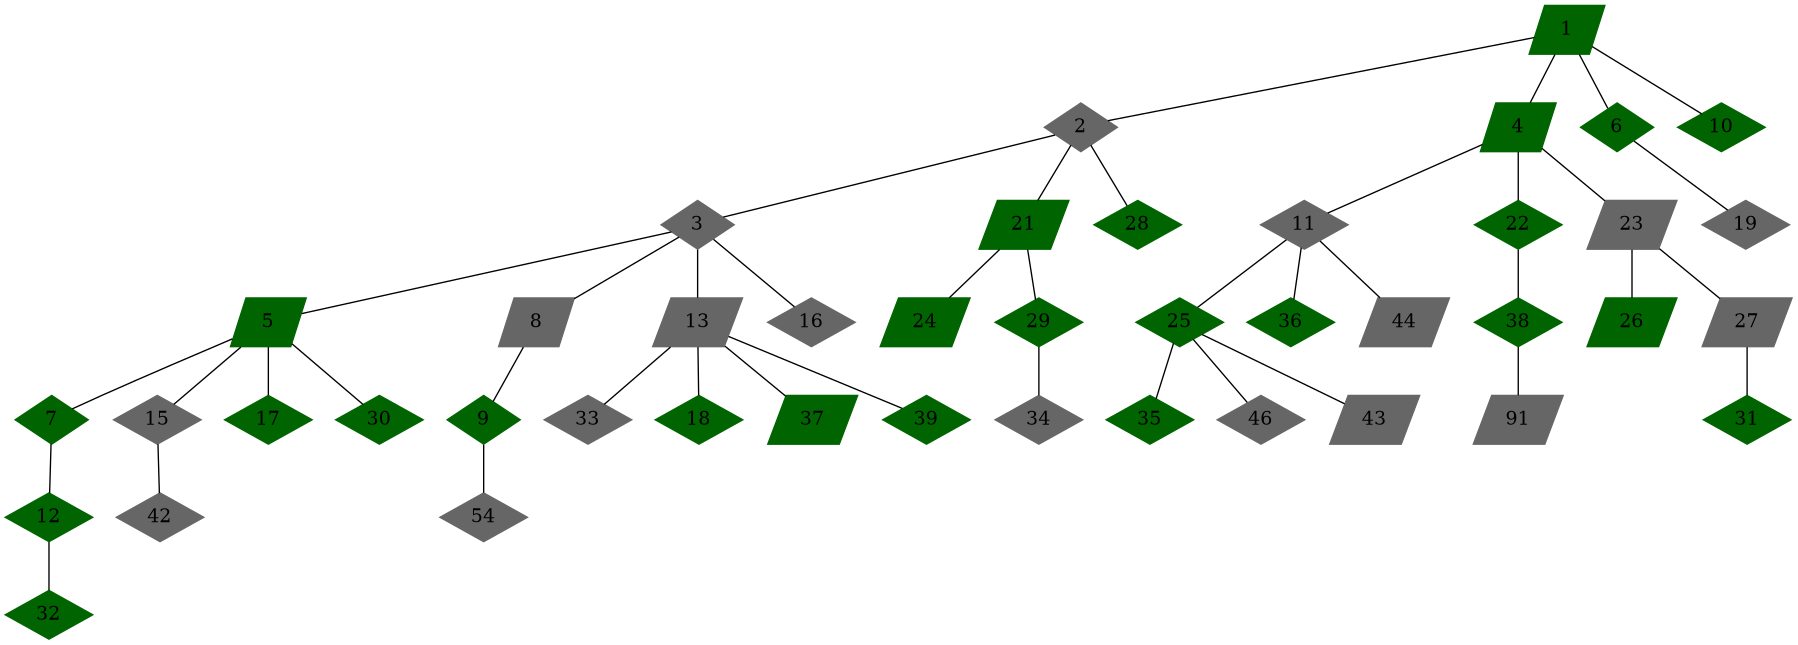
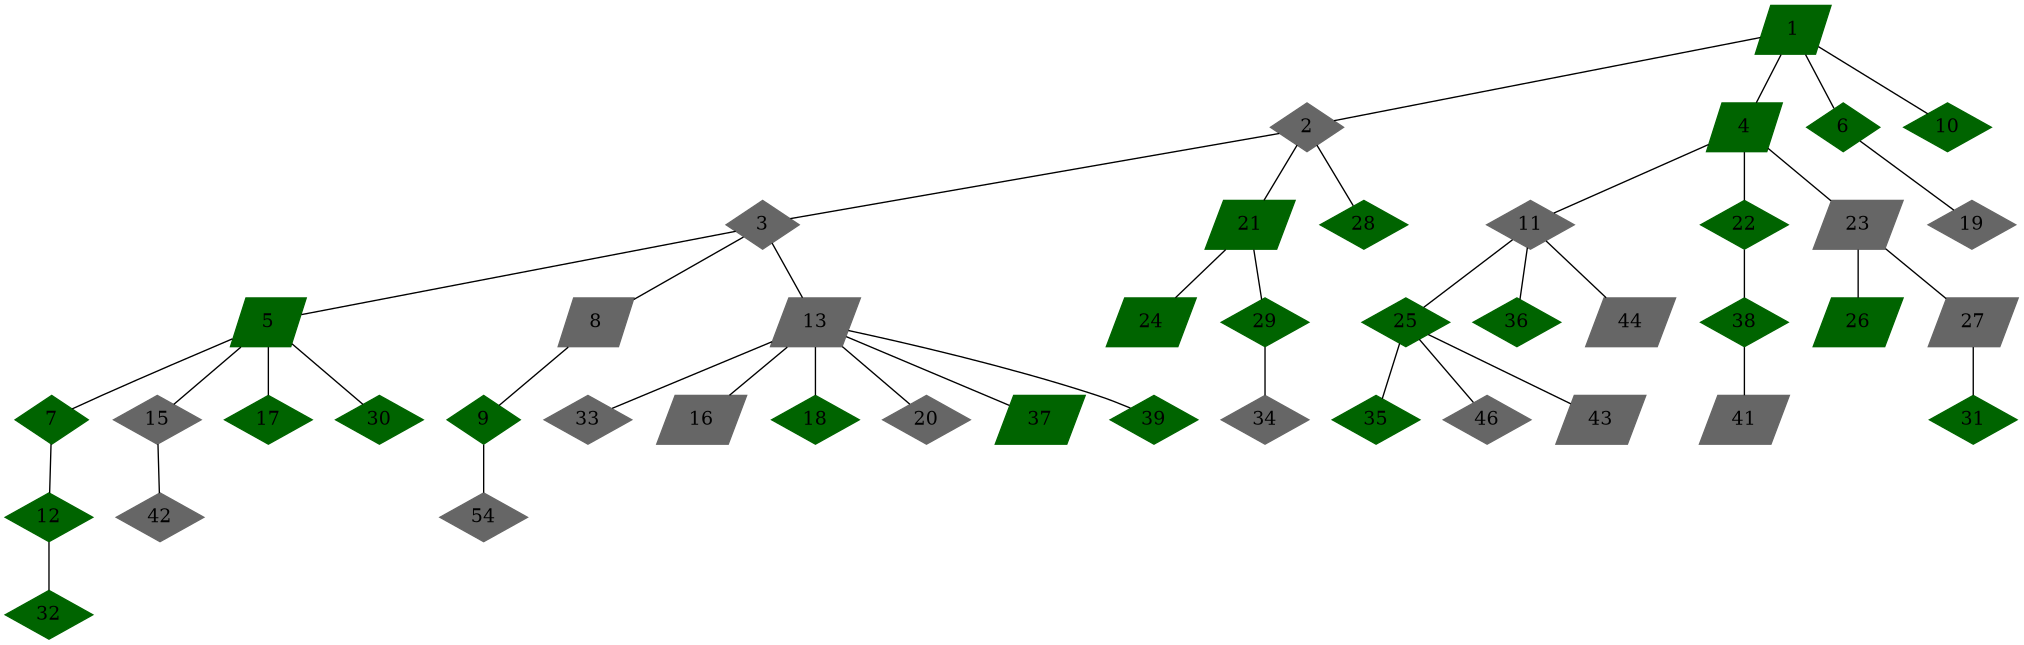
edge "3" -- "16": now "13" -- "16"
node "16": shape diamond -> parallelogram
node "20": added
node "91": label "91" -> "41"
